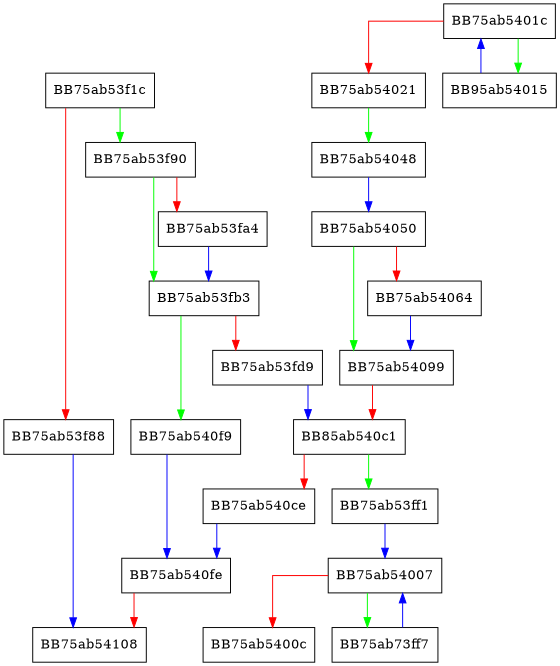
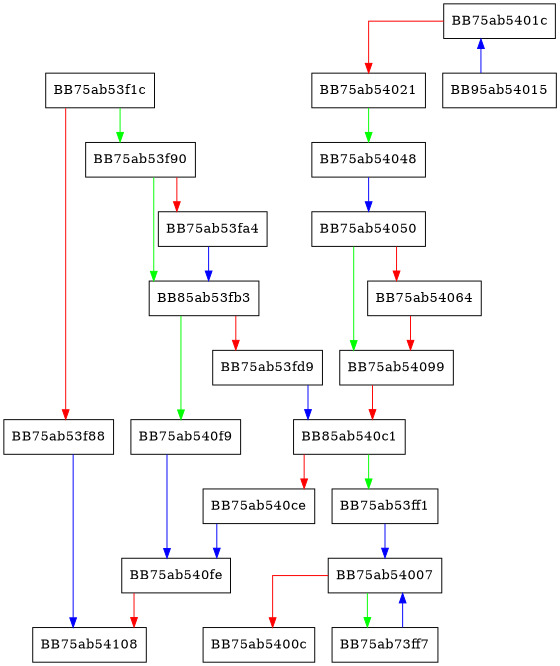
edge "BB75ab5401c" -> "BB95ab54015": removed
node "BB75ab53fb3": label "BB75ab53fb3" -> "BB85ab53fb3"
edge "BB75ab54064" -> "BB75ab54099": color blue -> red
